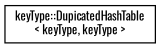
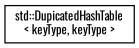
node "keyType::DupicatedHashTable < keyType, keyType >": label "keyType::DupicatedHashTable < keyType, keyType >" -> "std::DupicatedHashTable < keyType, keyType >"
